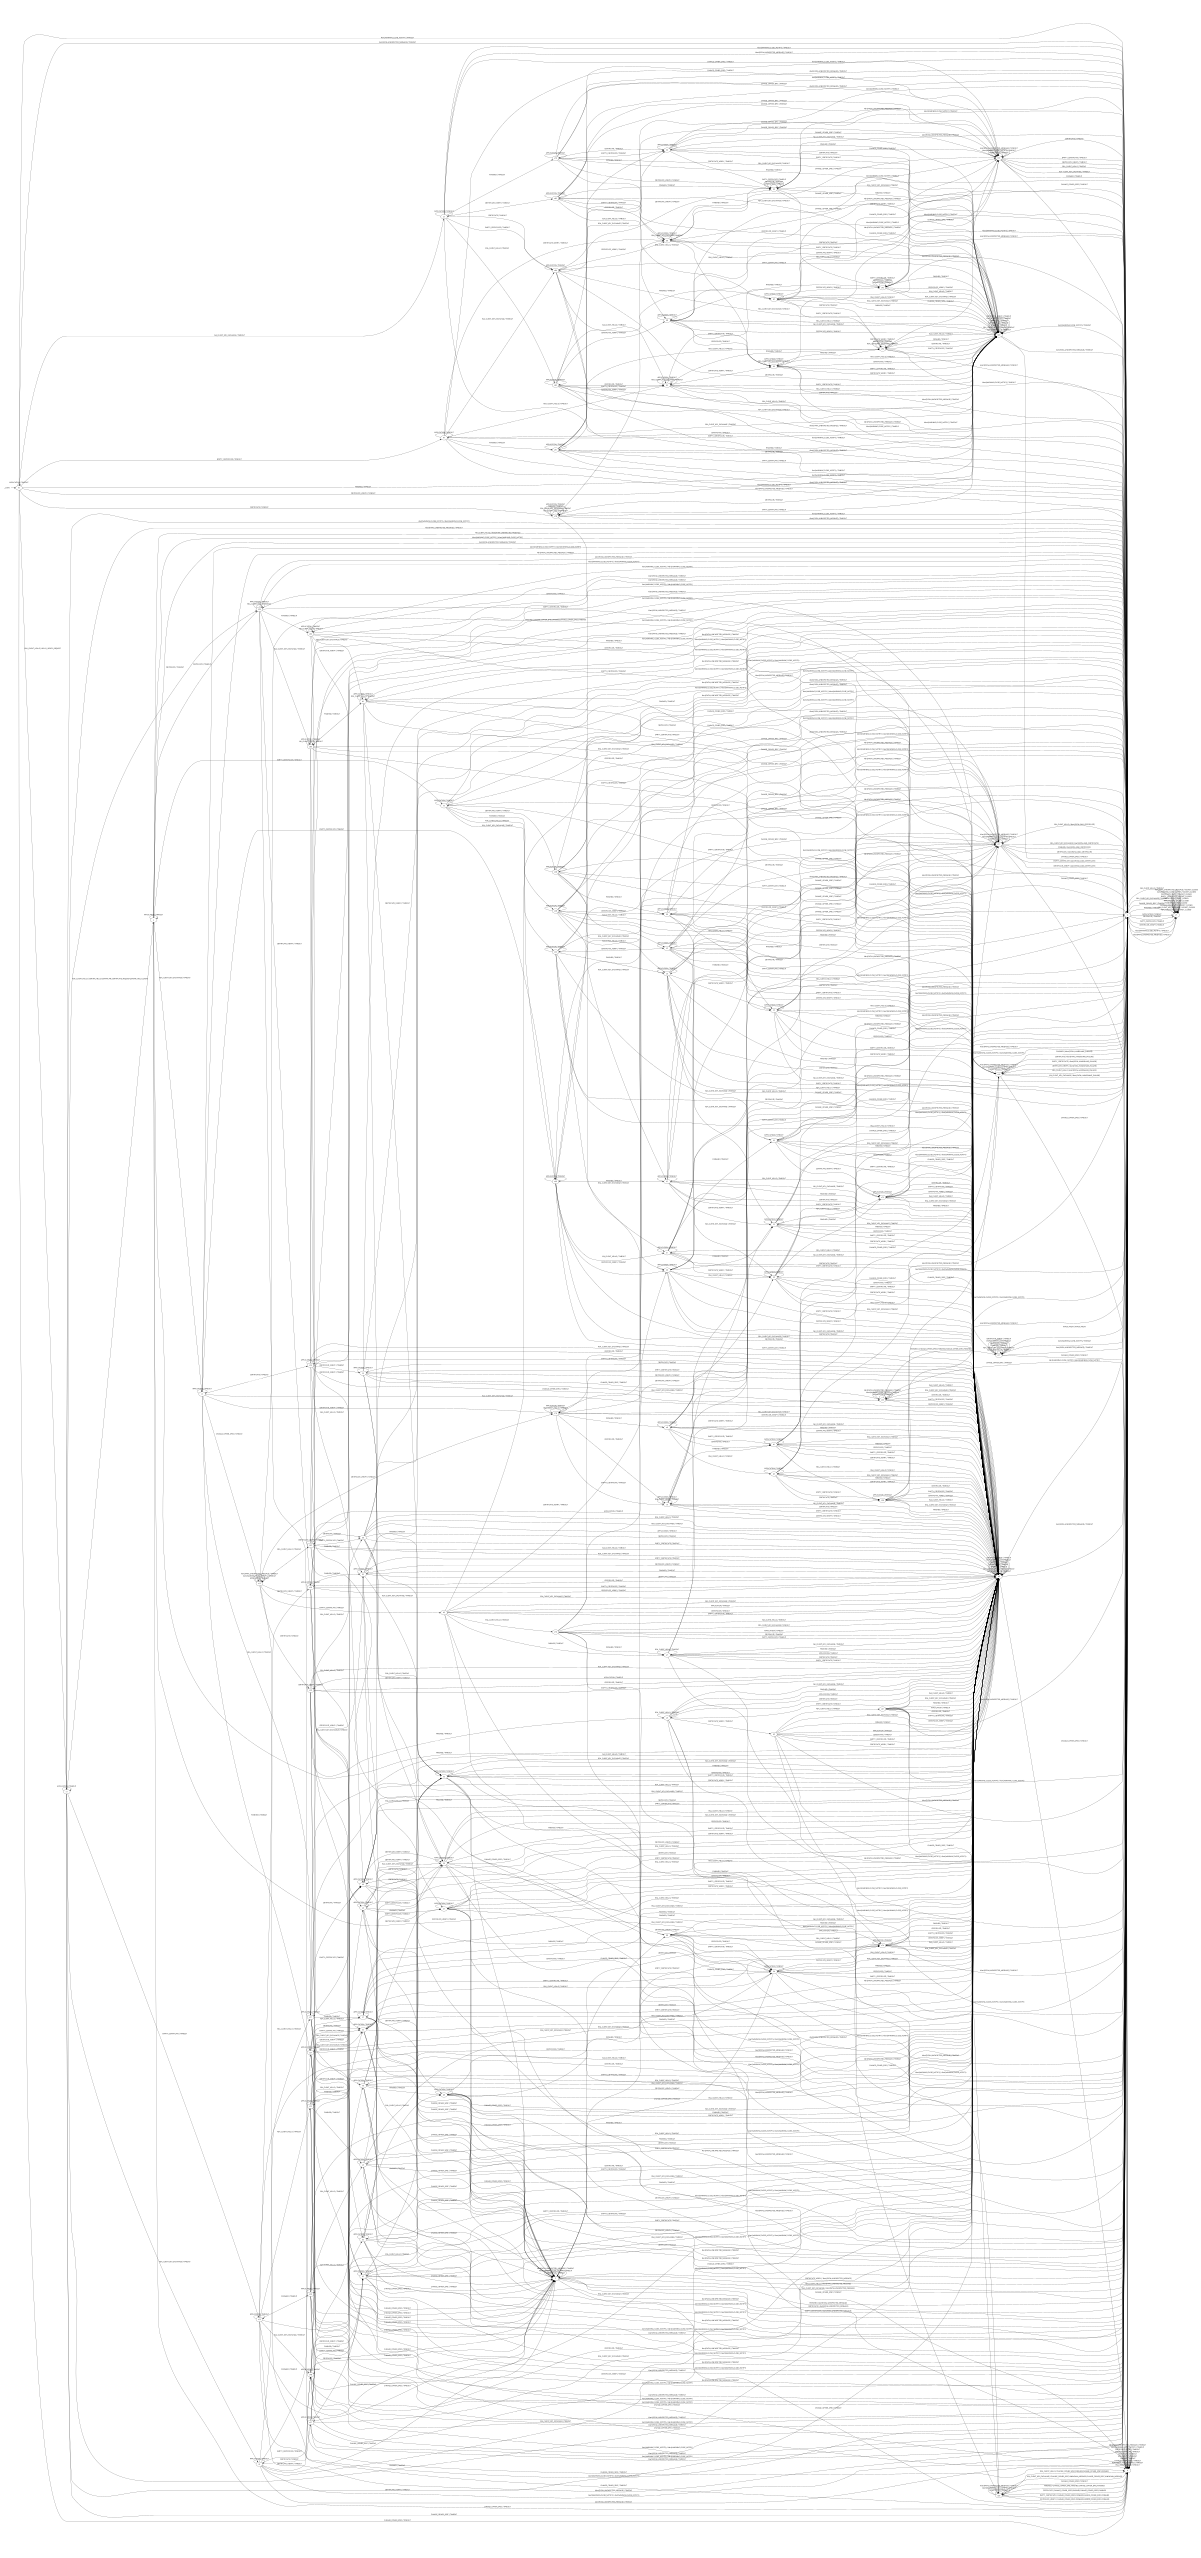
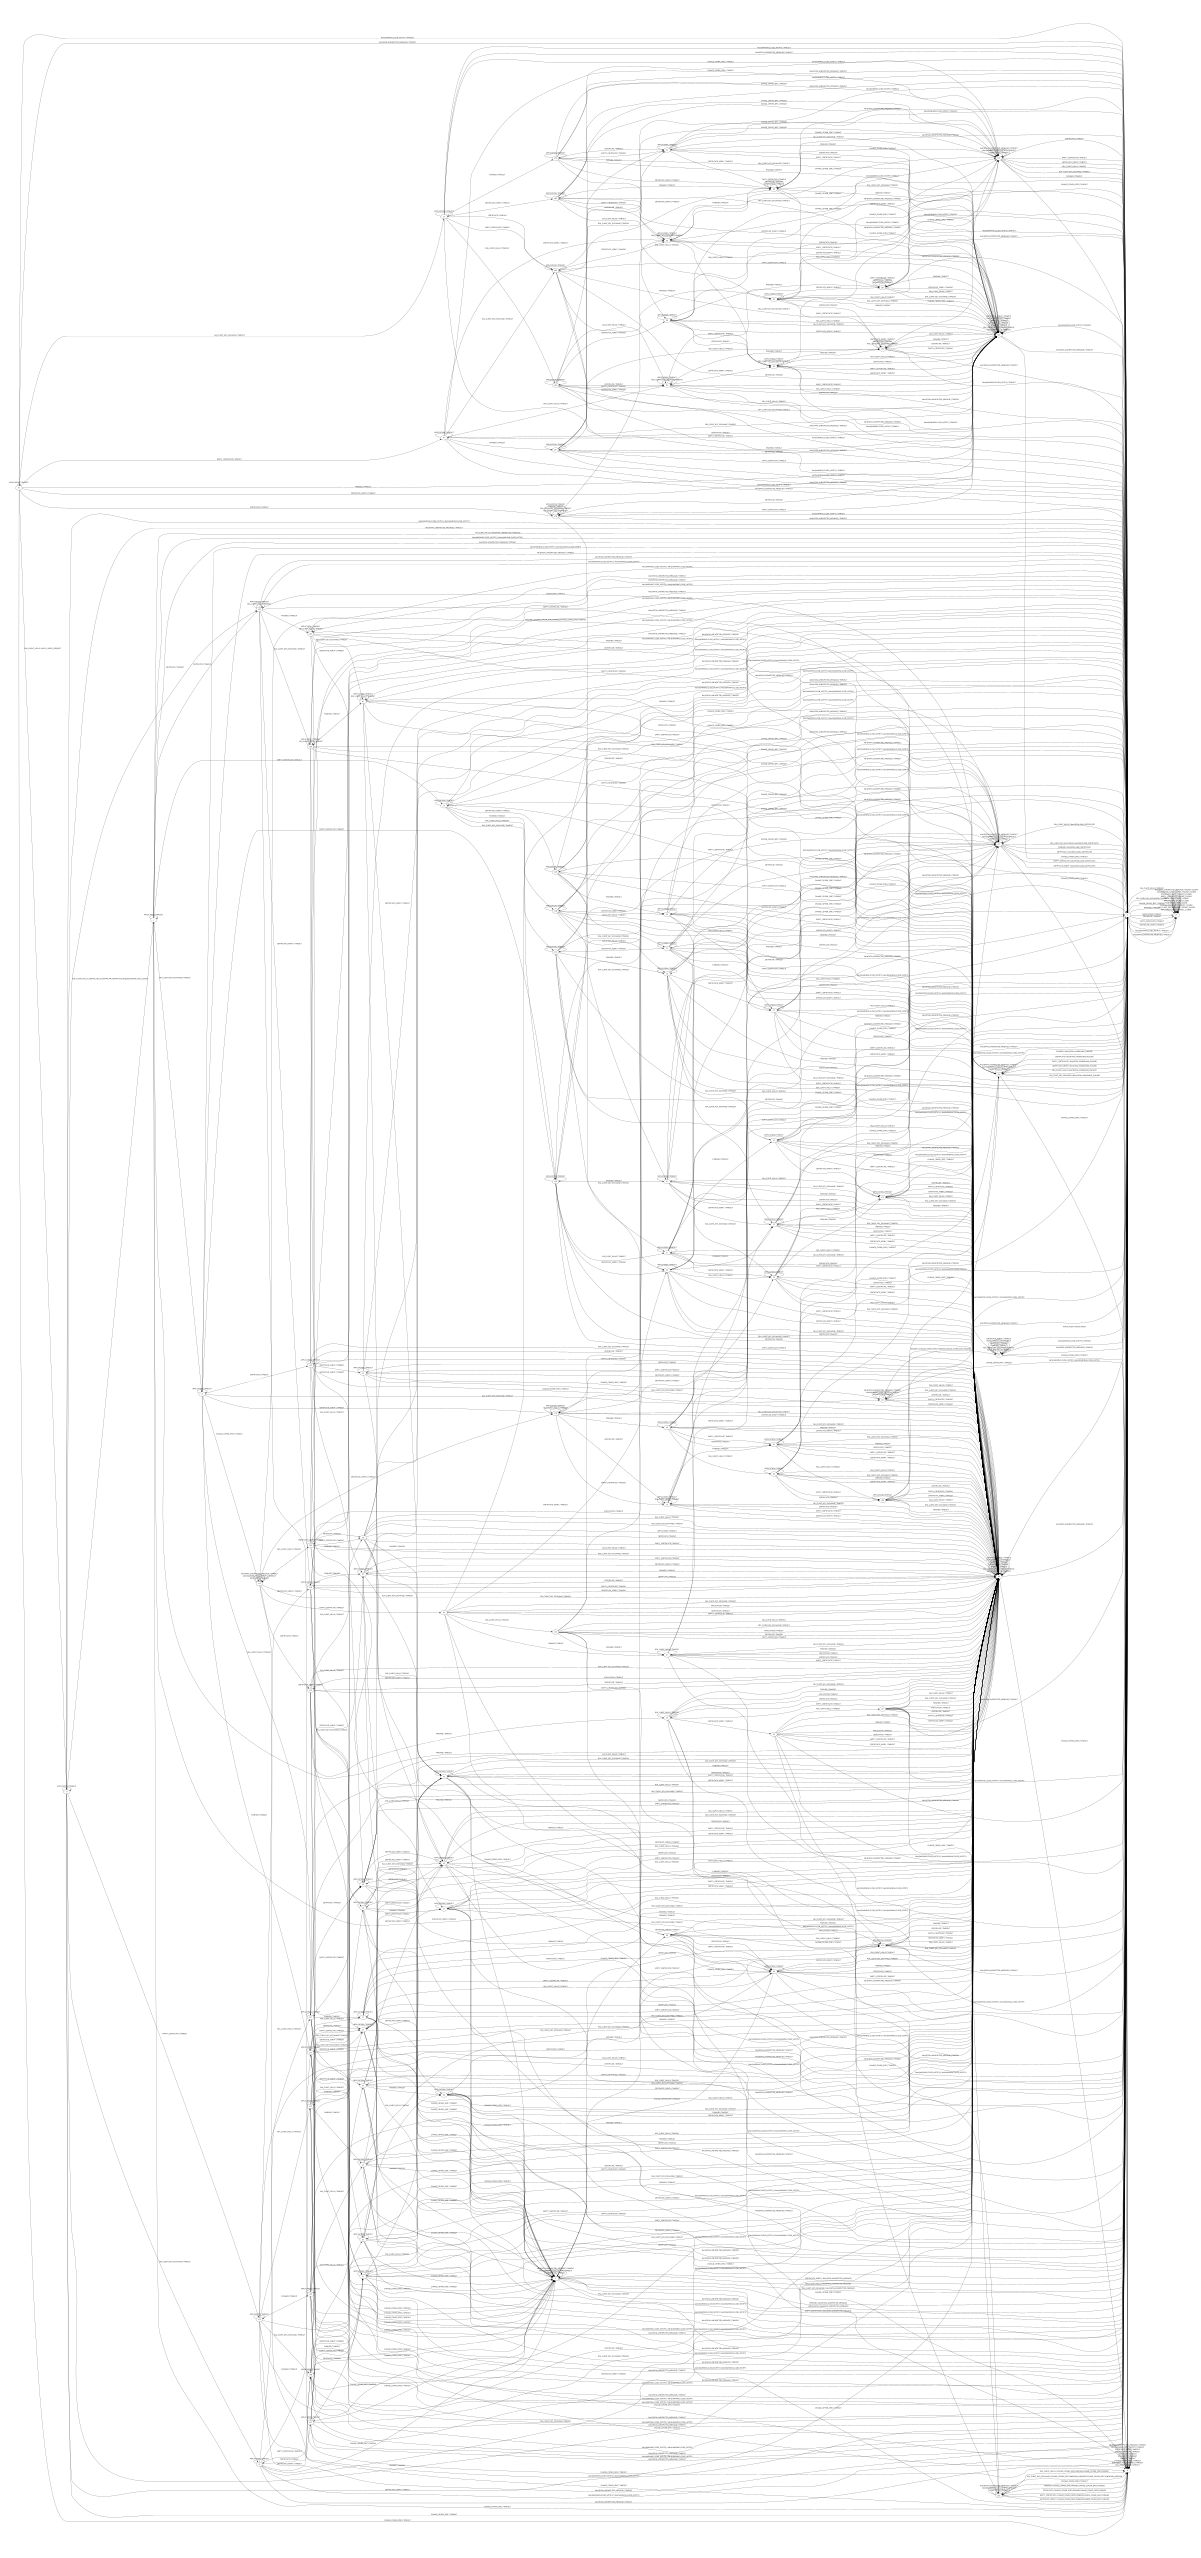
node "__start0": removed
edge "s34" -> "s72": now "s68" -> "s72"
